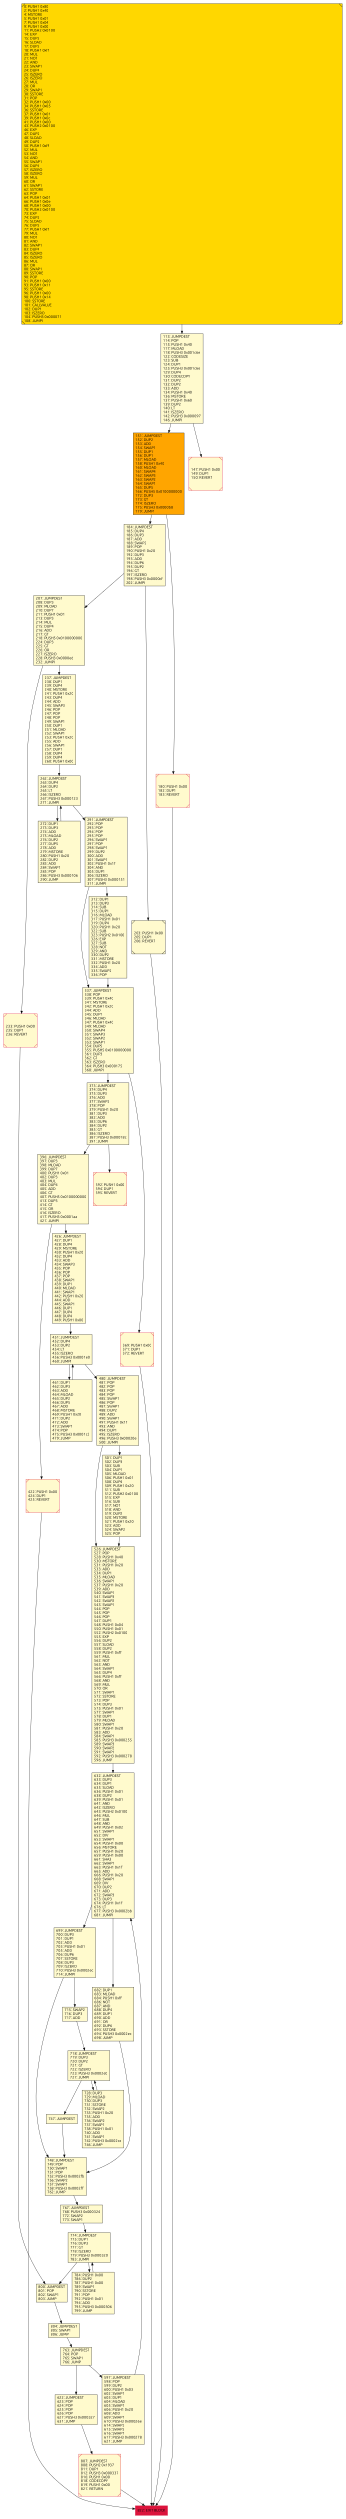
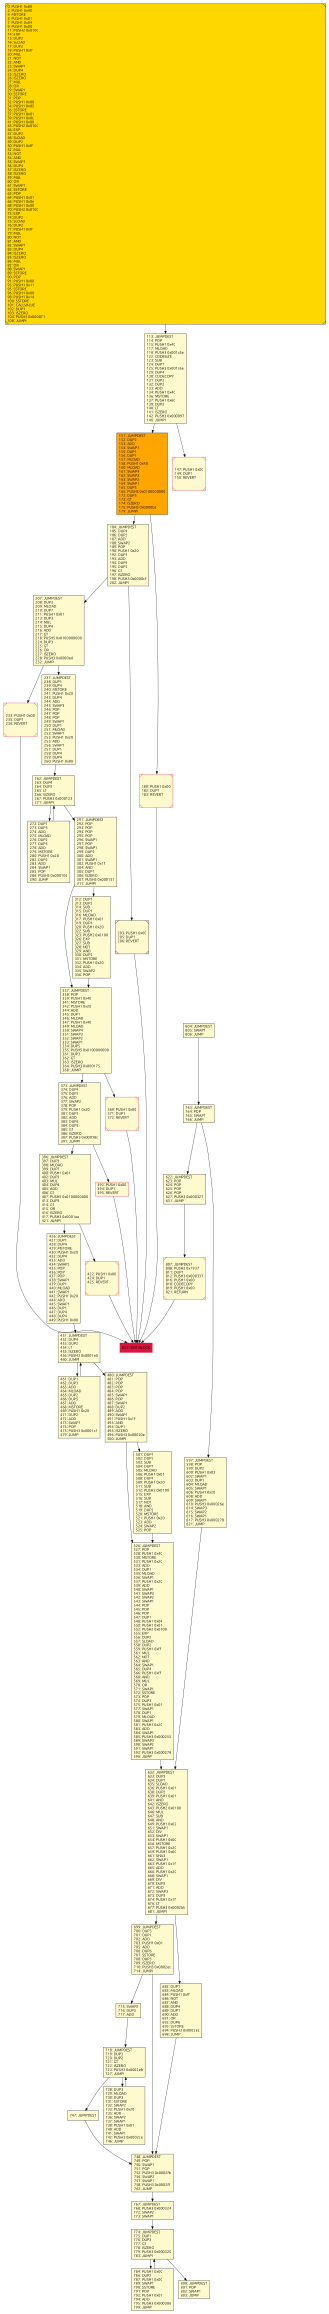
node "392: PUSH1 0x00 394: DUP1 395: REVERT": shape Msquare -> box
edge "392: PUSH1 0x00 394: DUP1 395: REVERT" -> "822: EXIT BLOCK": added
edge "233: PUSH1 0x00 235: DUP1 236: REVERT" -> "800: JUMPDEST 801: POP 802: SWAP1 803: JUMP": now "233: PUSH1 0x00 235: DUP1 236: REVERT" -> "822: EXIT BLOCK"
edge "800: JUMPDEST 801: POP 802: SWAP1 803: JUMP" -> "804: JUMPDEST 805: SWAP1 806: JUMP": removed
